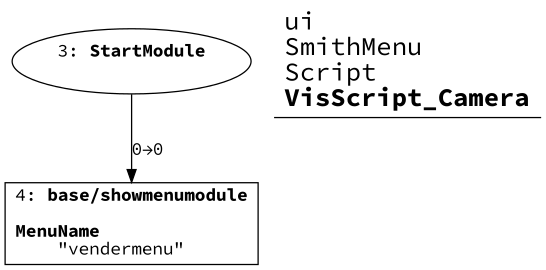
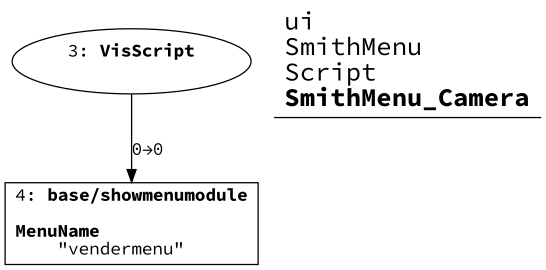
node "3:": text "StartModule" -> "VisScript"
node "ui": text "VisScript_Camera" -> "SmithMenu_Camera"
